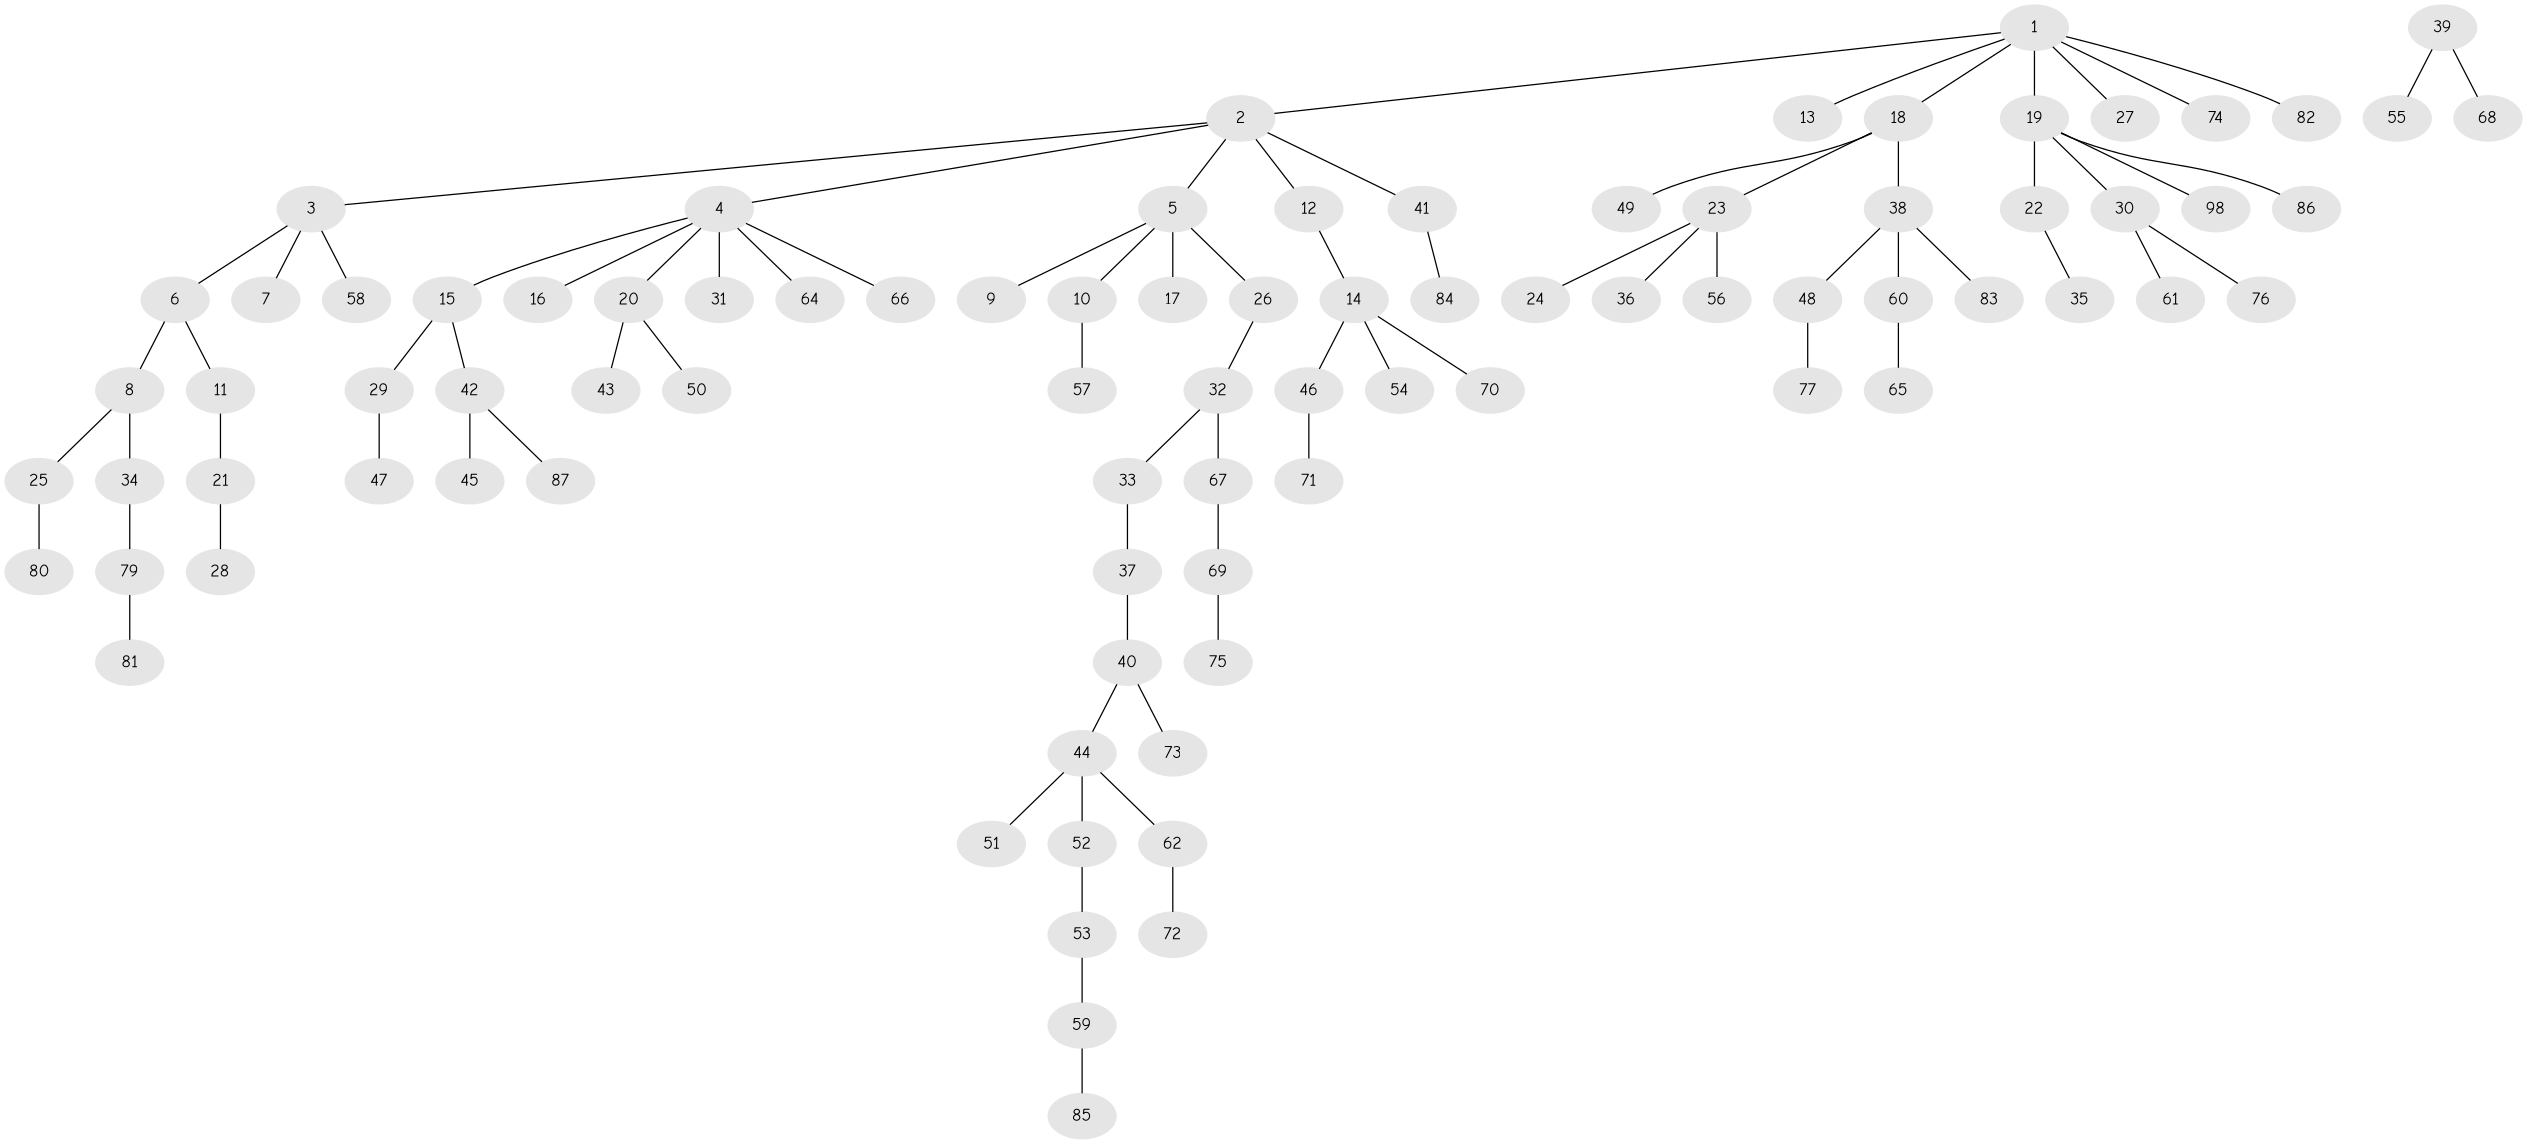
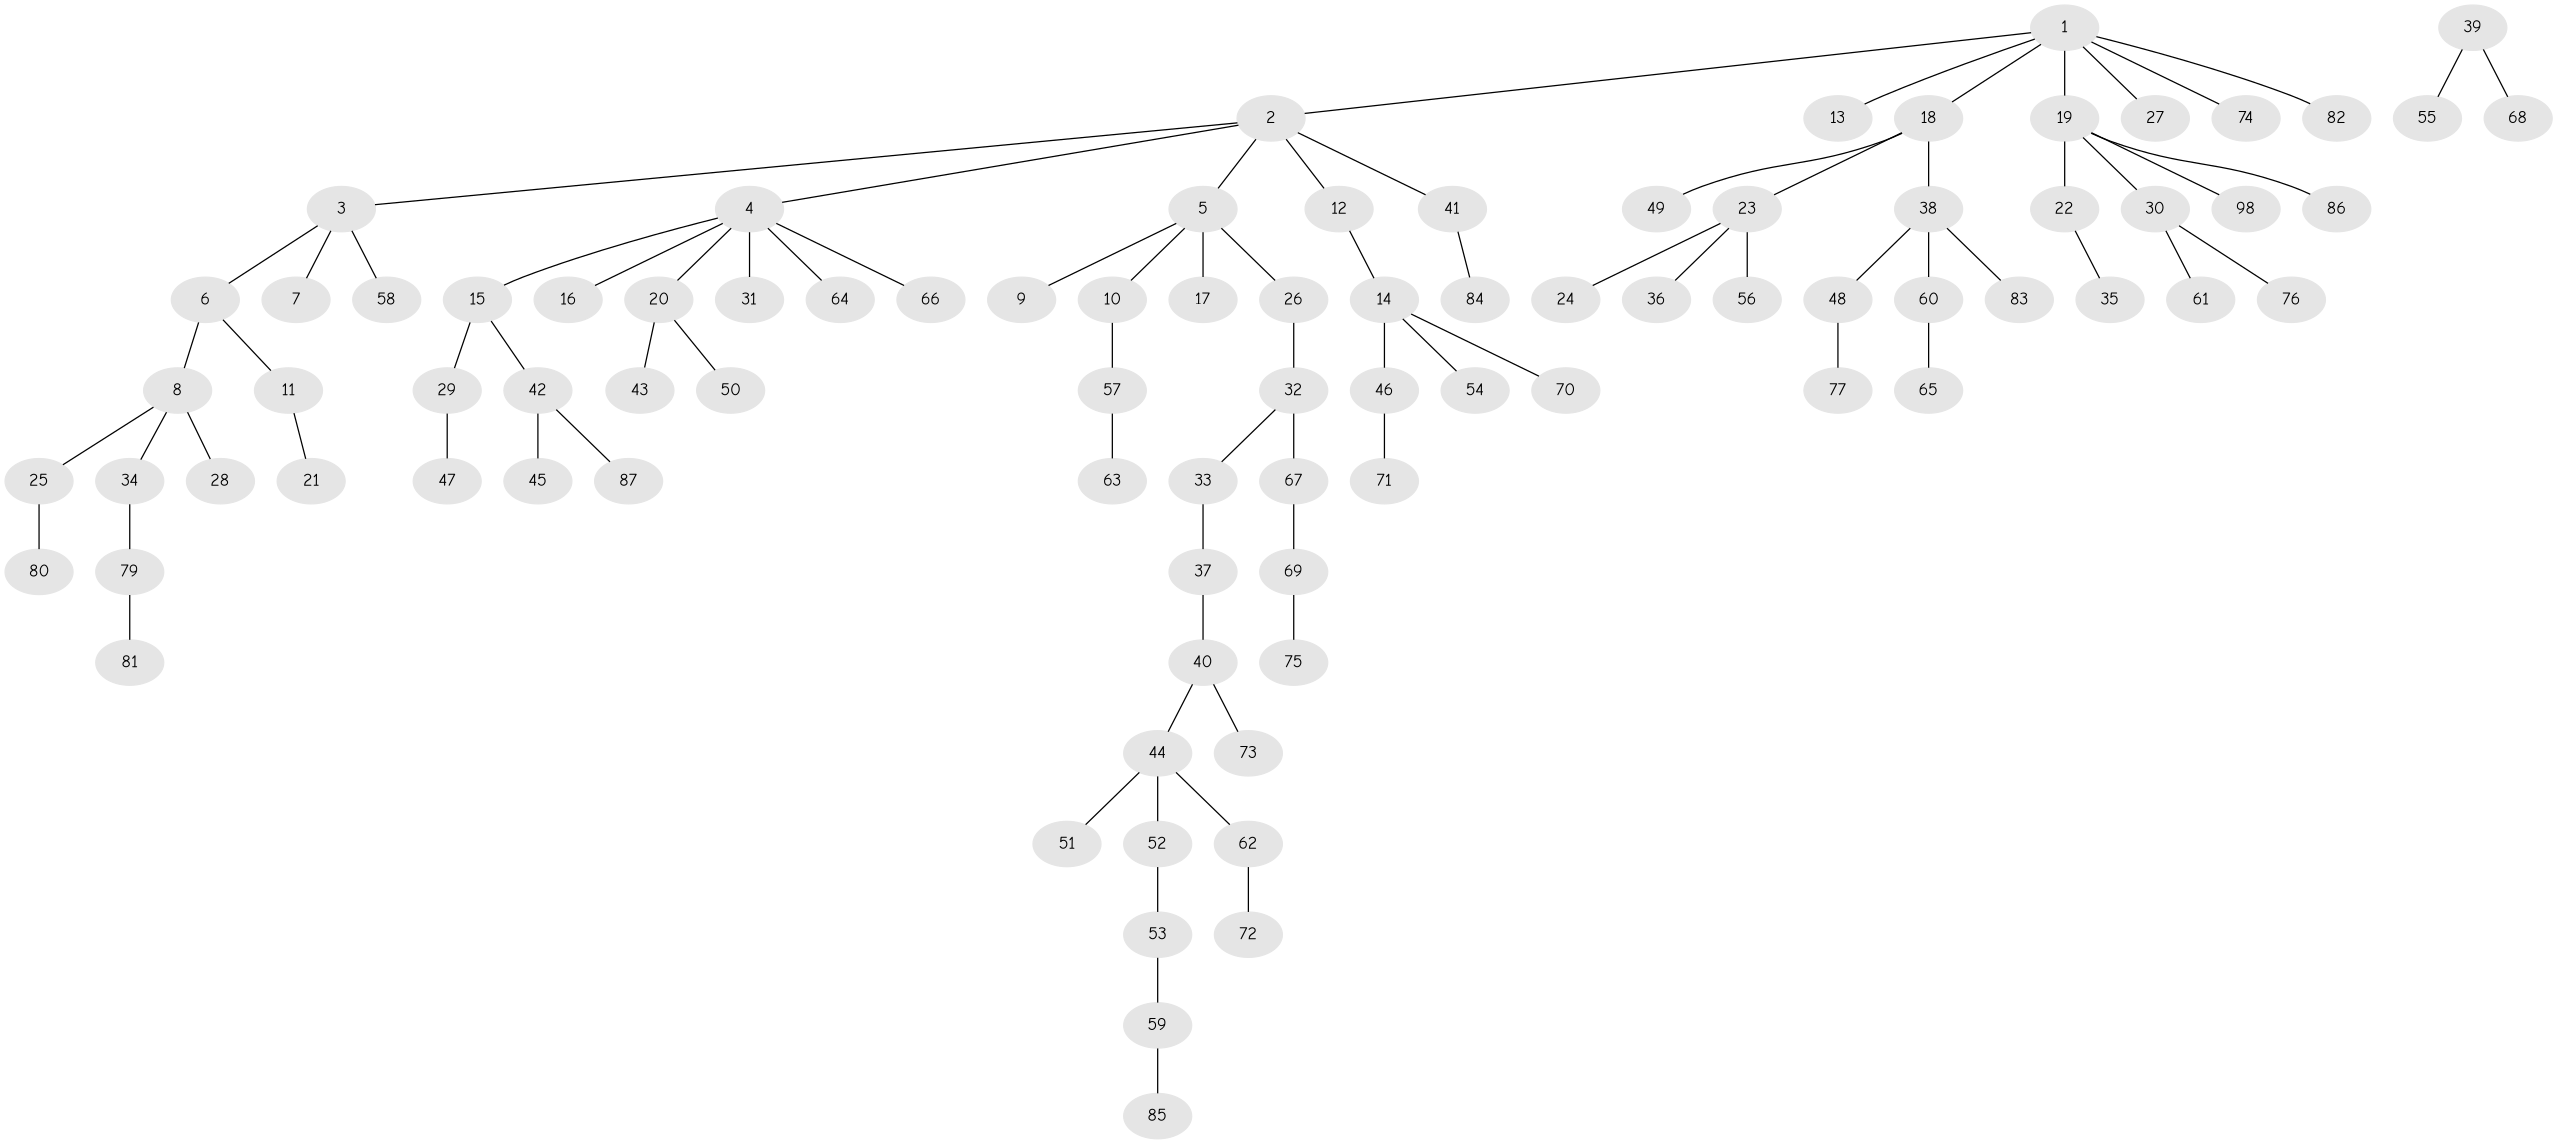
node "63": added
edge "21" -- "28": now "8" -- "28"
